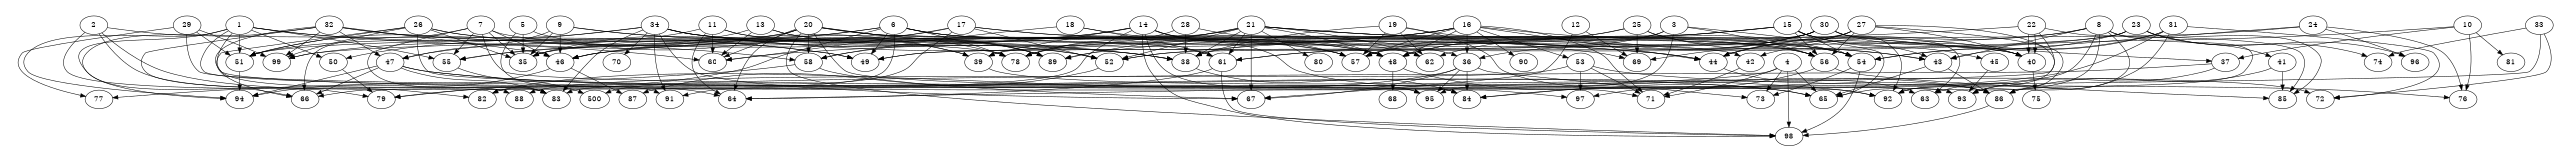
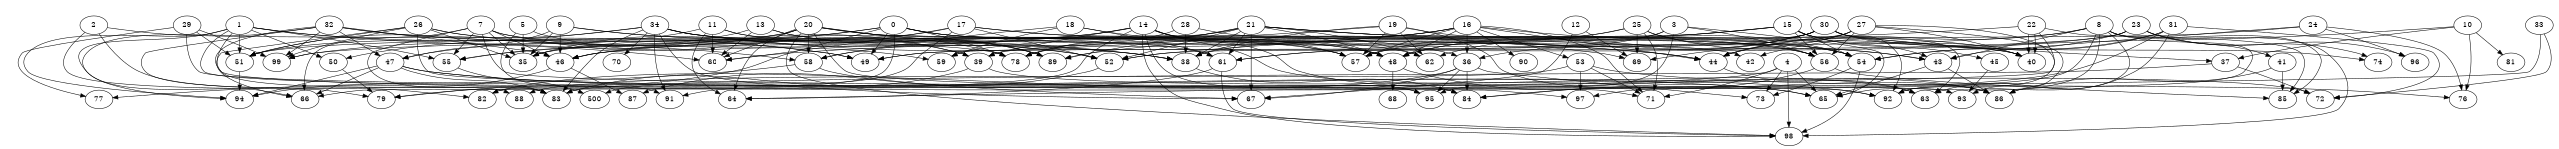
node "6": label "6" -> "0"
edge "33" -> "74": now "30" -> "74"
node "59": added
node "80": removed
edge "37" -> "93": now "37" -> "72"
edge "39" -> "83": added
edge "14" -> "63": added
edge "42" -> "71": now "25" -> "71"
edge "2" -> "64": removed
node "75": removed
edge "86" -> "98": now "8" -> "98"
